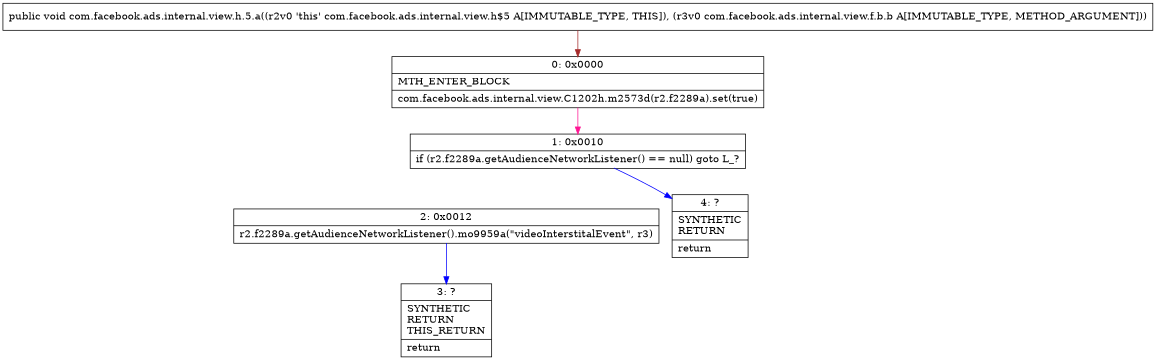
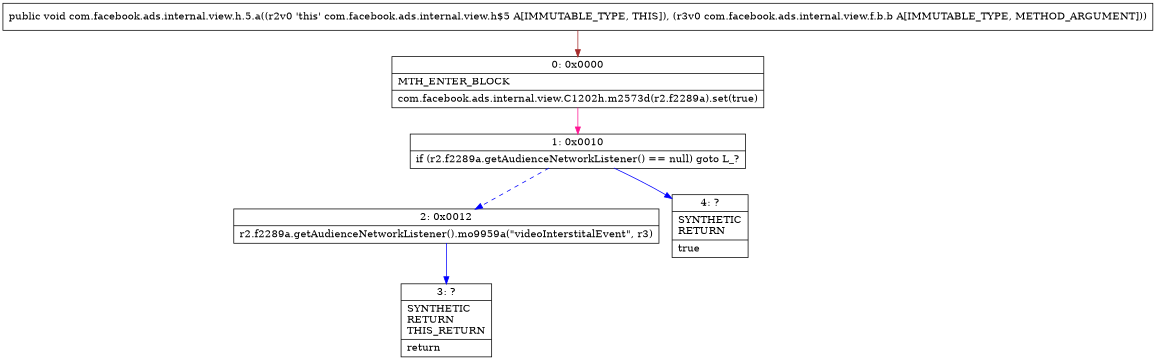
edge "1: 0x0010" -> "2: 0x0012": added
node "4: ?": text "return" -> "true"
